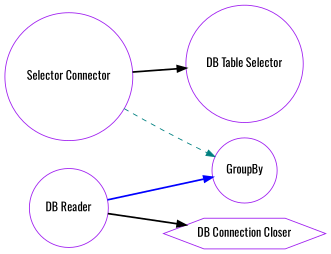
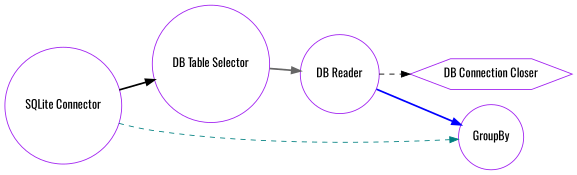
edge "DB Table Selector" -> "DB Reader": added
node "Selector Connector": label "Selector Connector" -> "SQLite Connector"
edge "DB Reader" -> "DB Connection Closer": style bold -> dashed
